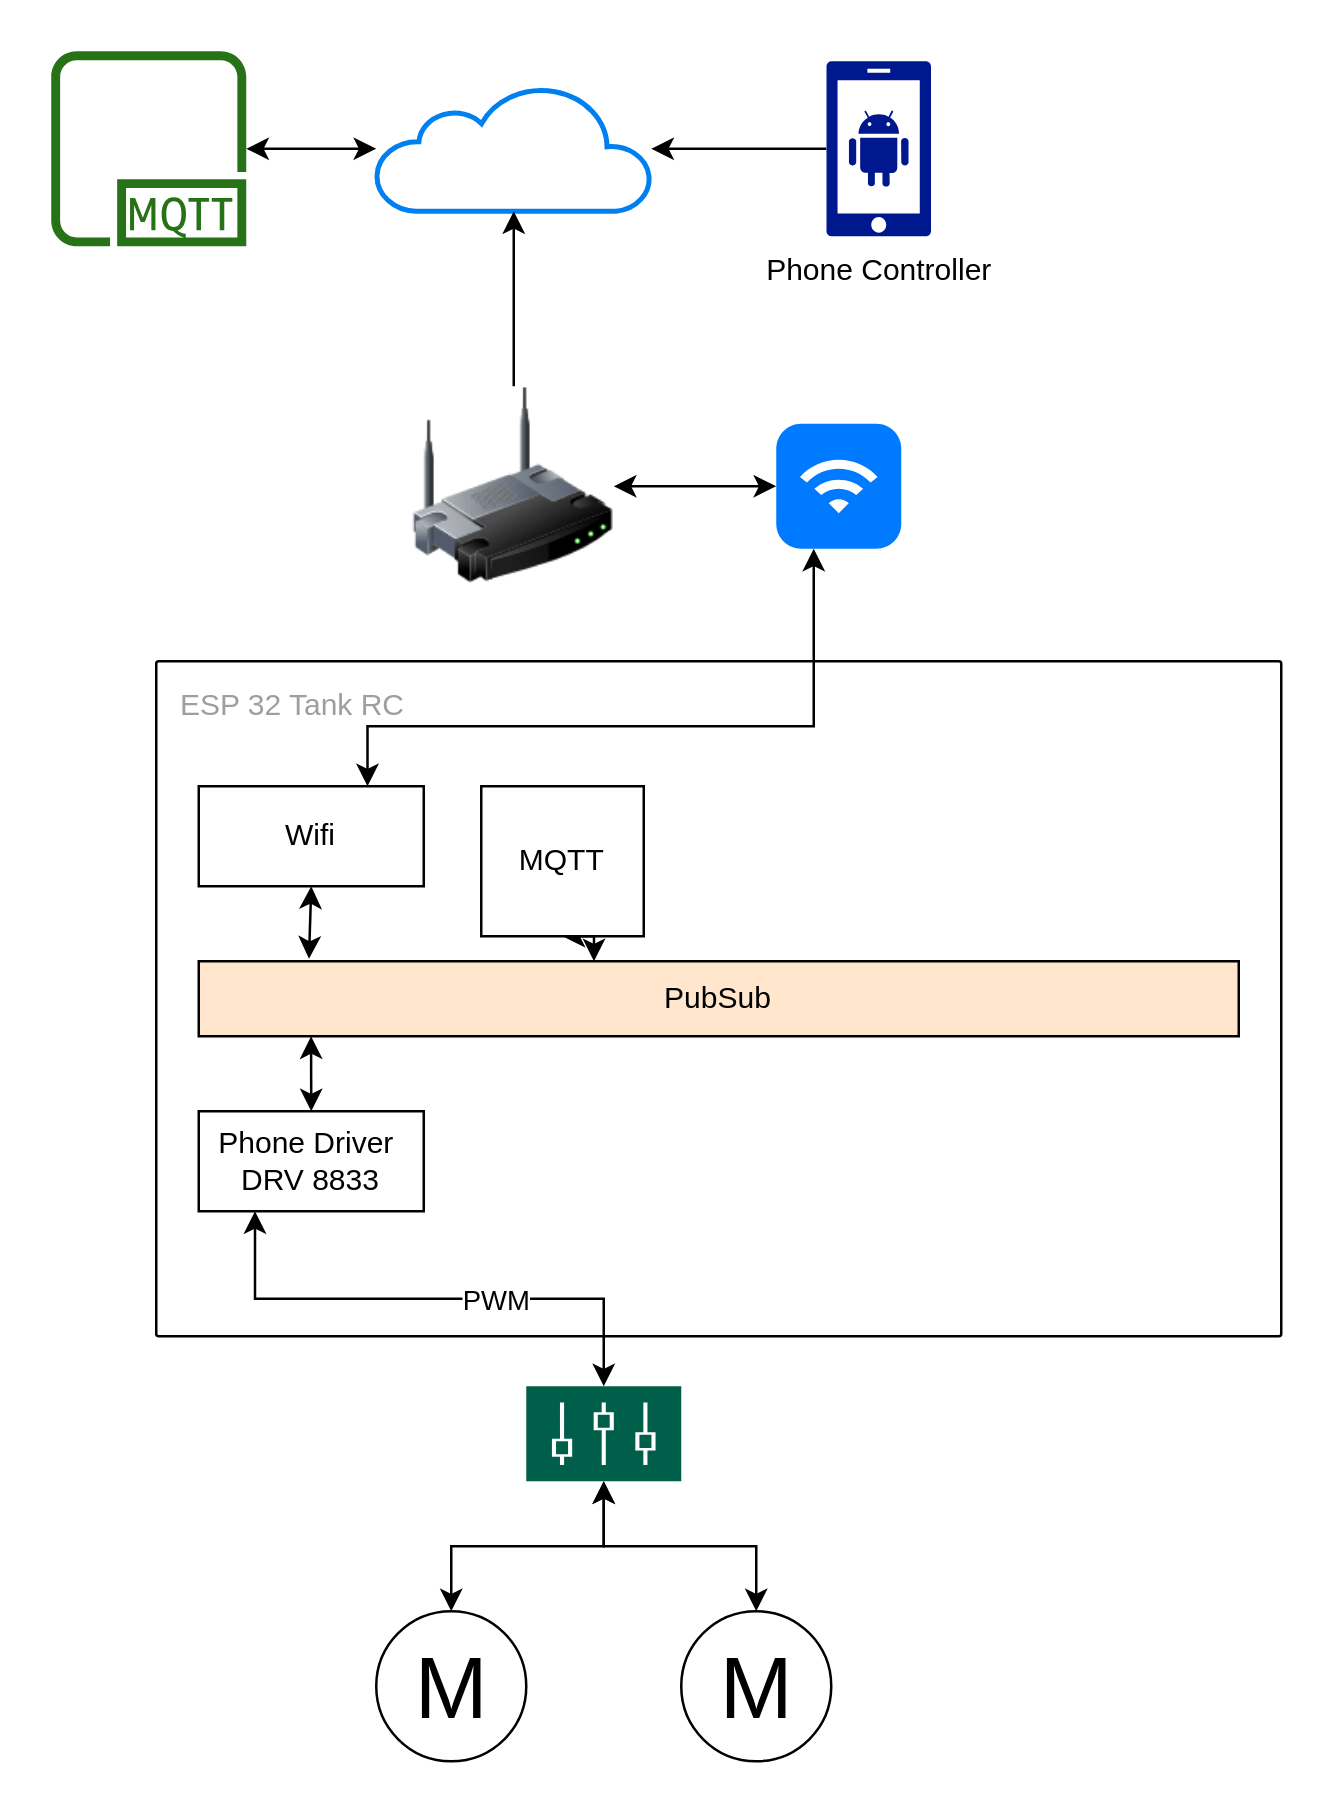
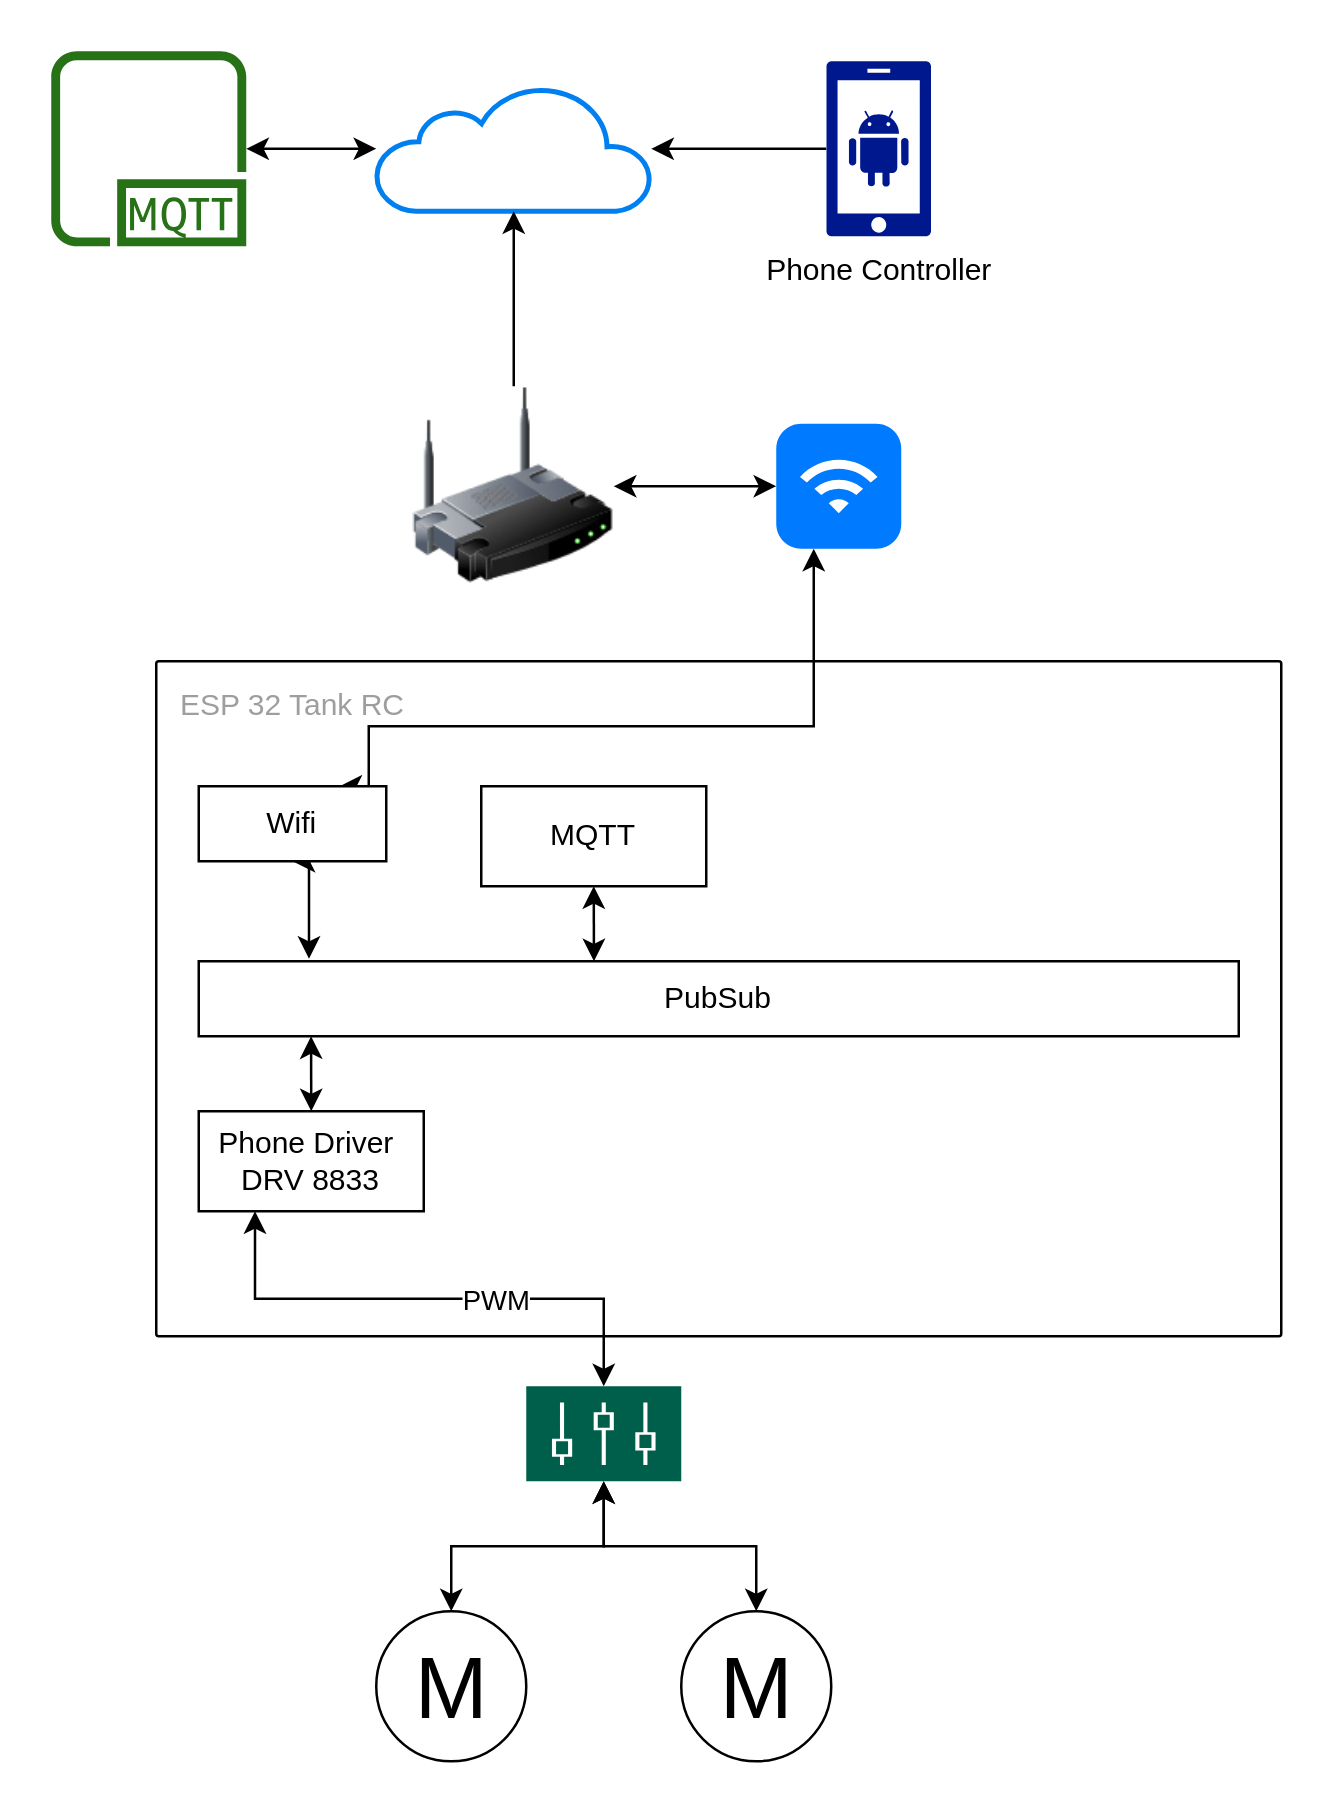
node "Wifi": size 225x100 -> 188x75
node "MQTT": size 163x150 -> 225x100
node "PubSub": fillcolor #ffe6cc -> #ffffff
